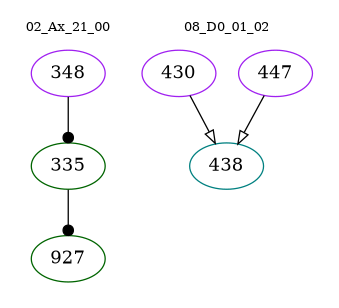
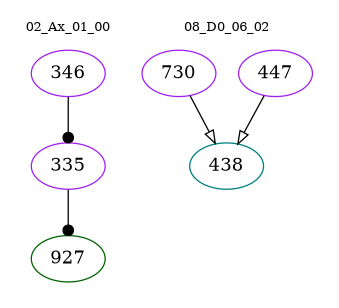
cluster "02_Ax_21_00": label "02_Ax_21_00" -> "02_Ax_01_00"
cluster "08_D0_01_02": label "08_D0_01_02" -> "08_D0_06_02"
node "348": label "348" -> "346"
node "430": label "430" -> "730"
node "335": color darkgreen -> purple
